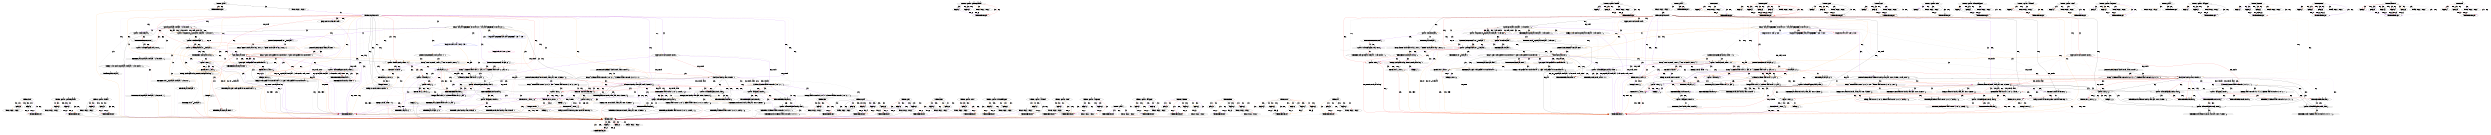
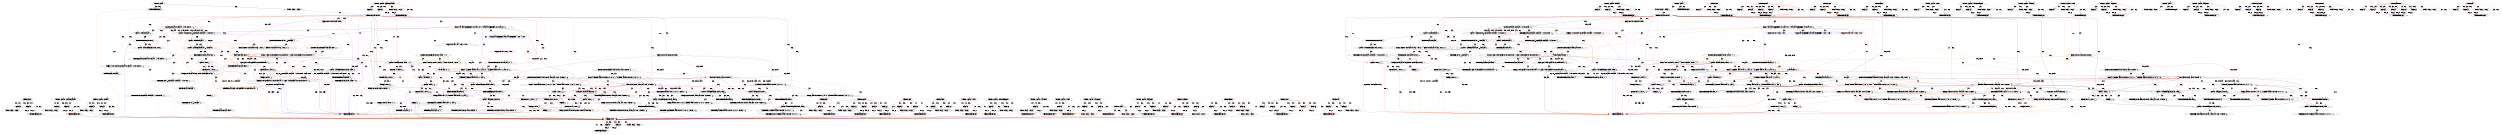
node "(PARAM,p6)": added
